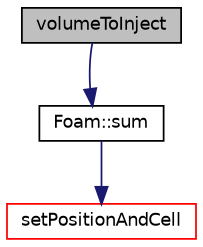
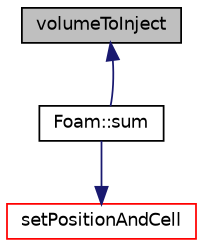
edge "volumeToInject" -> "Foam::sum": reversed
